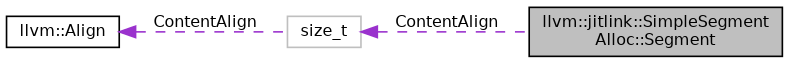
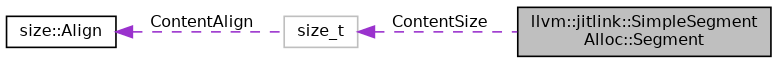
edge "llvm::jitlink::SimpleSegment Alloc::Segment" -> "size_t": label " ContentAlign" -> " ContentSize"
node "llvm::Align": label "llvm::Align" -> "size::Align"
